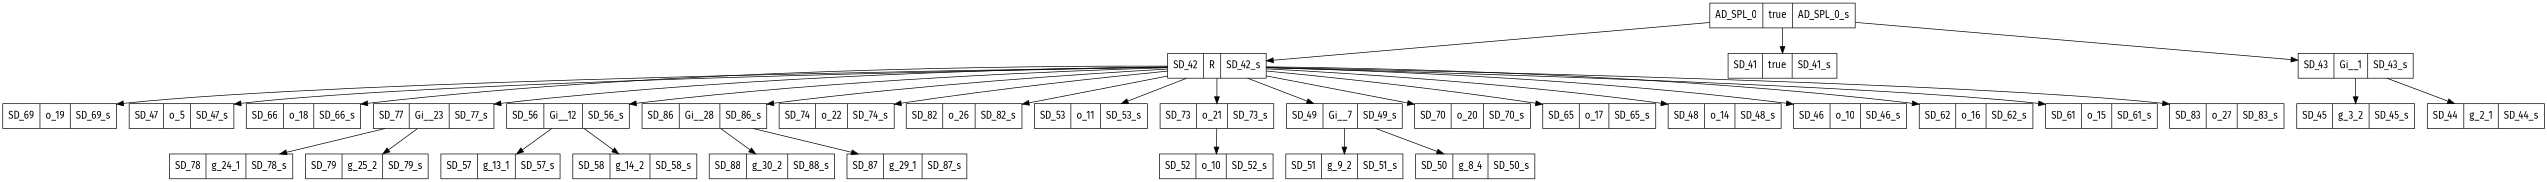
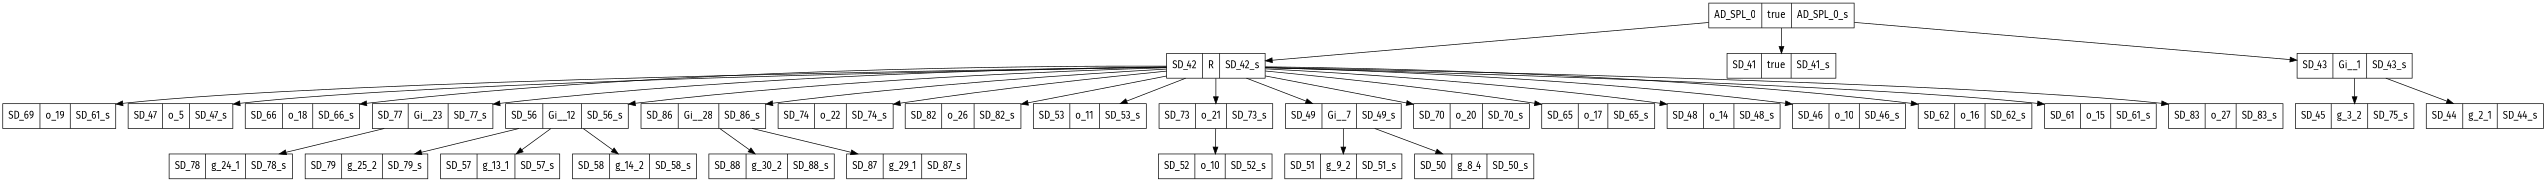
node "SD_69": text "SD_69_s" -> "SD_61_s"
node "SD_45": text "SD_45_s" -> "SD_75_s"
edge "SD_77" -> "SD_79": now "SD_56" -> "SD_79"
